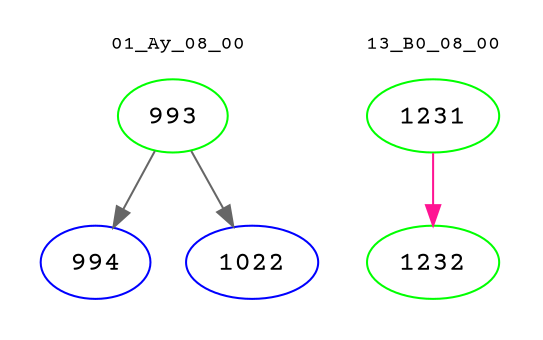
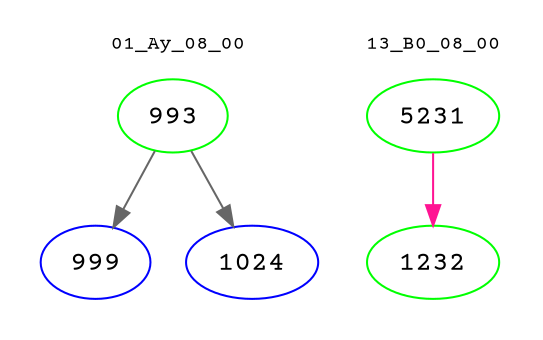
node "1231": label "1231" -> "5231"
node "994": label "994" -> "999"
node "1022": label "1022" -> "1024"
